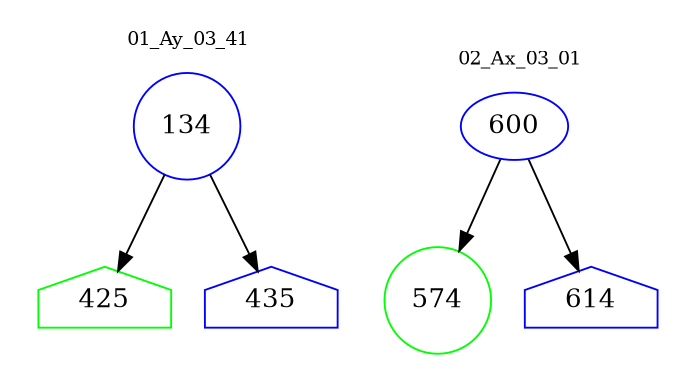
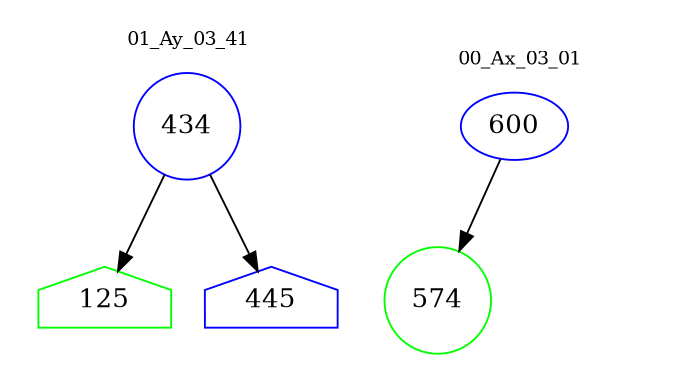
cluster "02_Ax_03_01": label "02_Ax_03_01" -> "00_Ax_03_01"
node "134": label "134" -> "434"
node "425": label "425" -> "125"
node "435": label "435" -> "445"
node "614": removed
